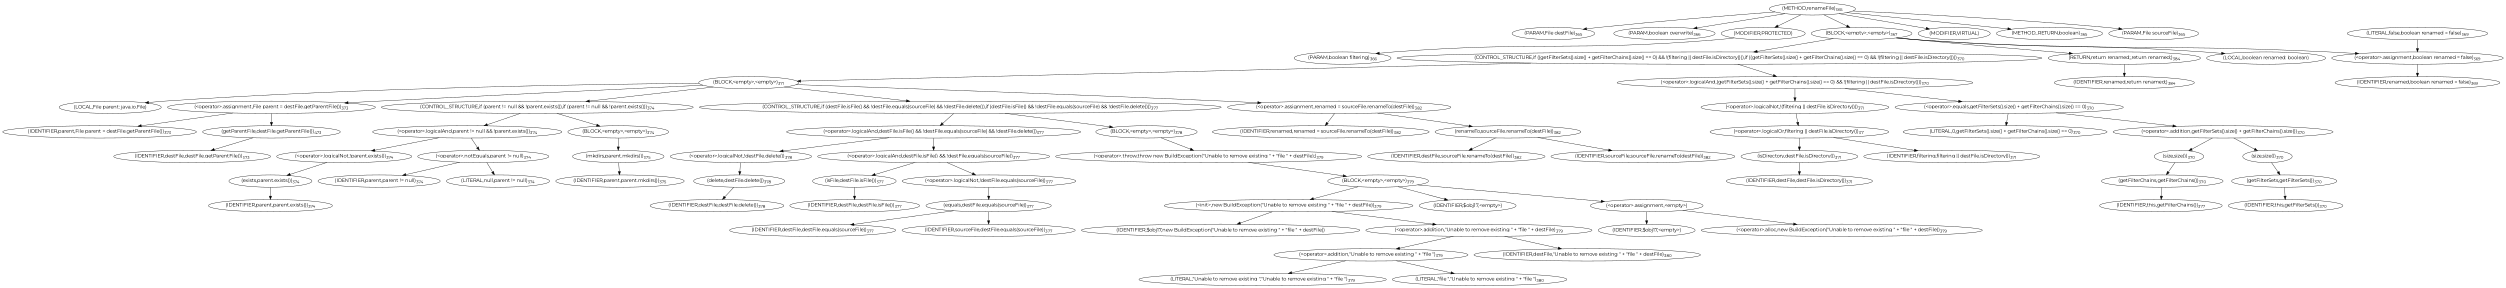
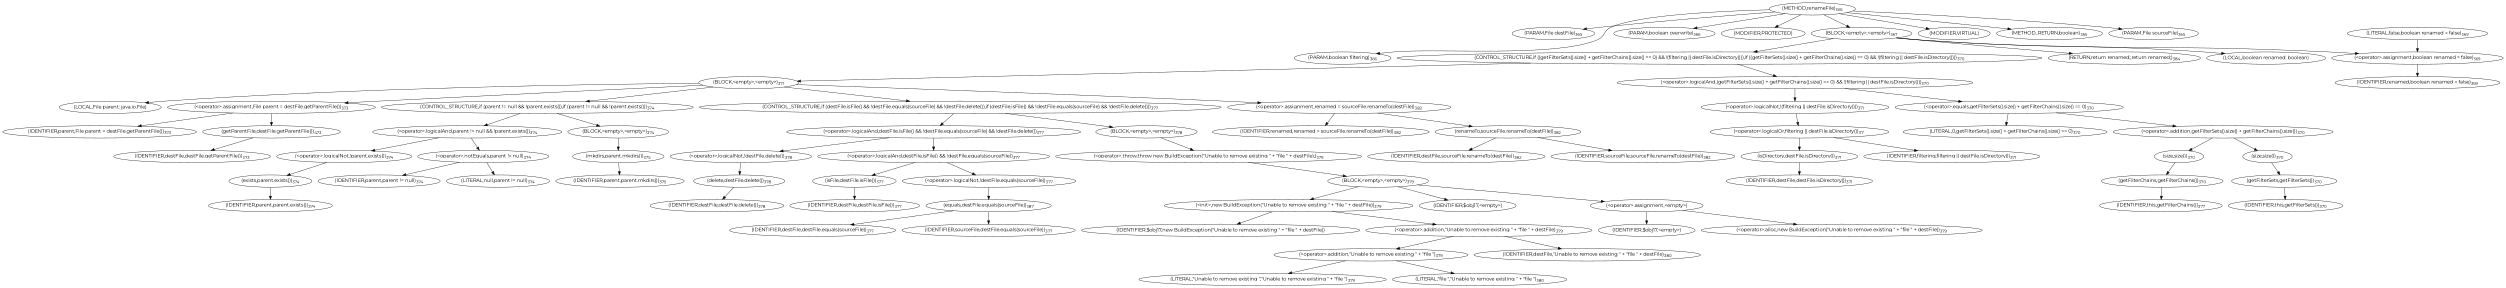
edge "(MODIFIER,PROTECTED)" -> "(PARAM,boolean filtering)": now "(METHOD,renameFile)" -> "(PARAM,boolean filtering)"
node "(IDENTIFIER,renamed,return renamed;)": removed
node "(equals,destFile.equals(sourceFile))": text "377" -> "387"
